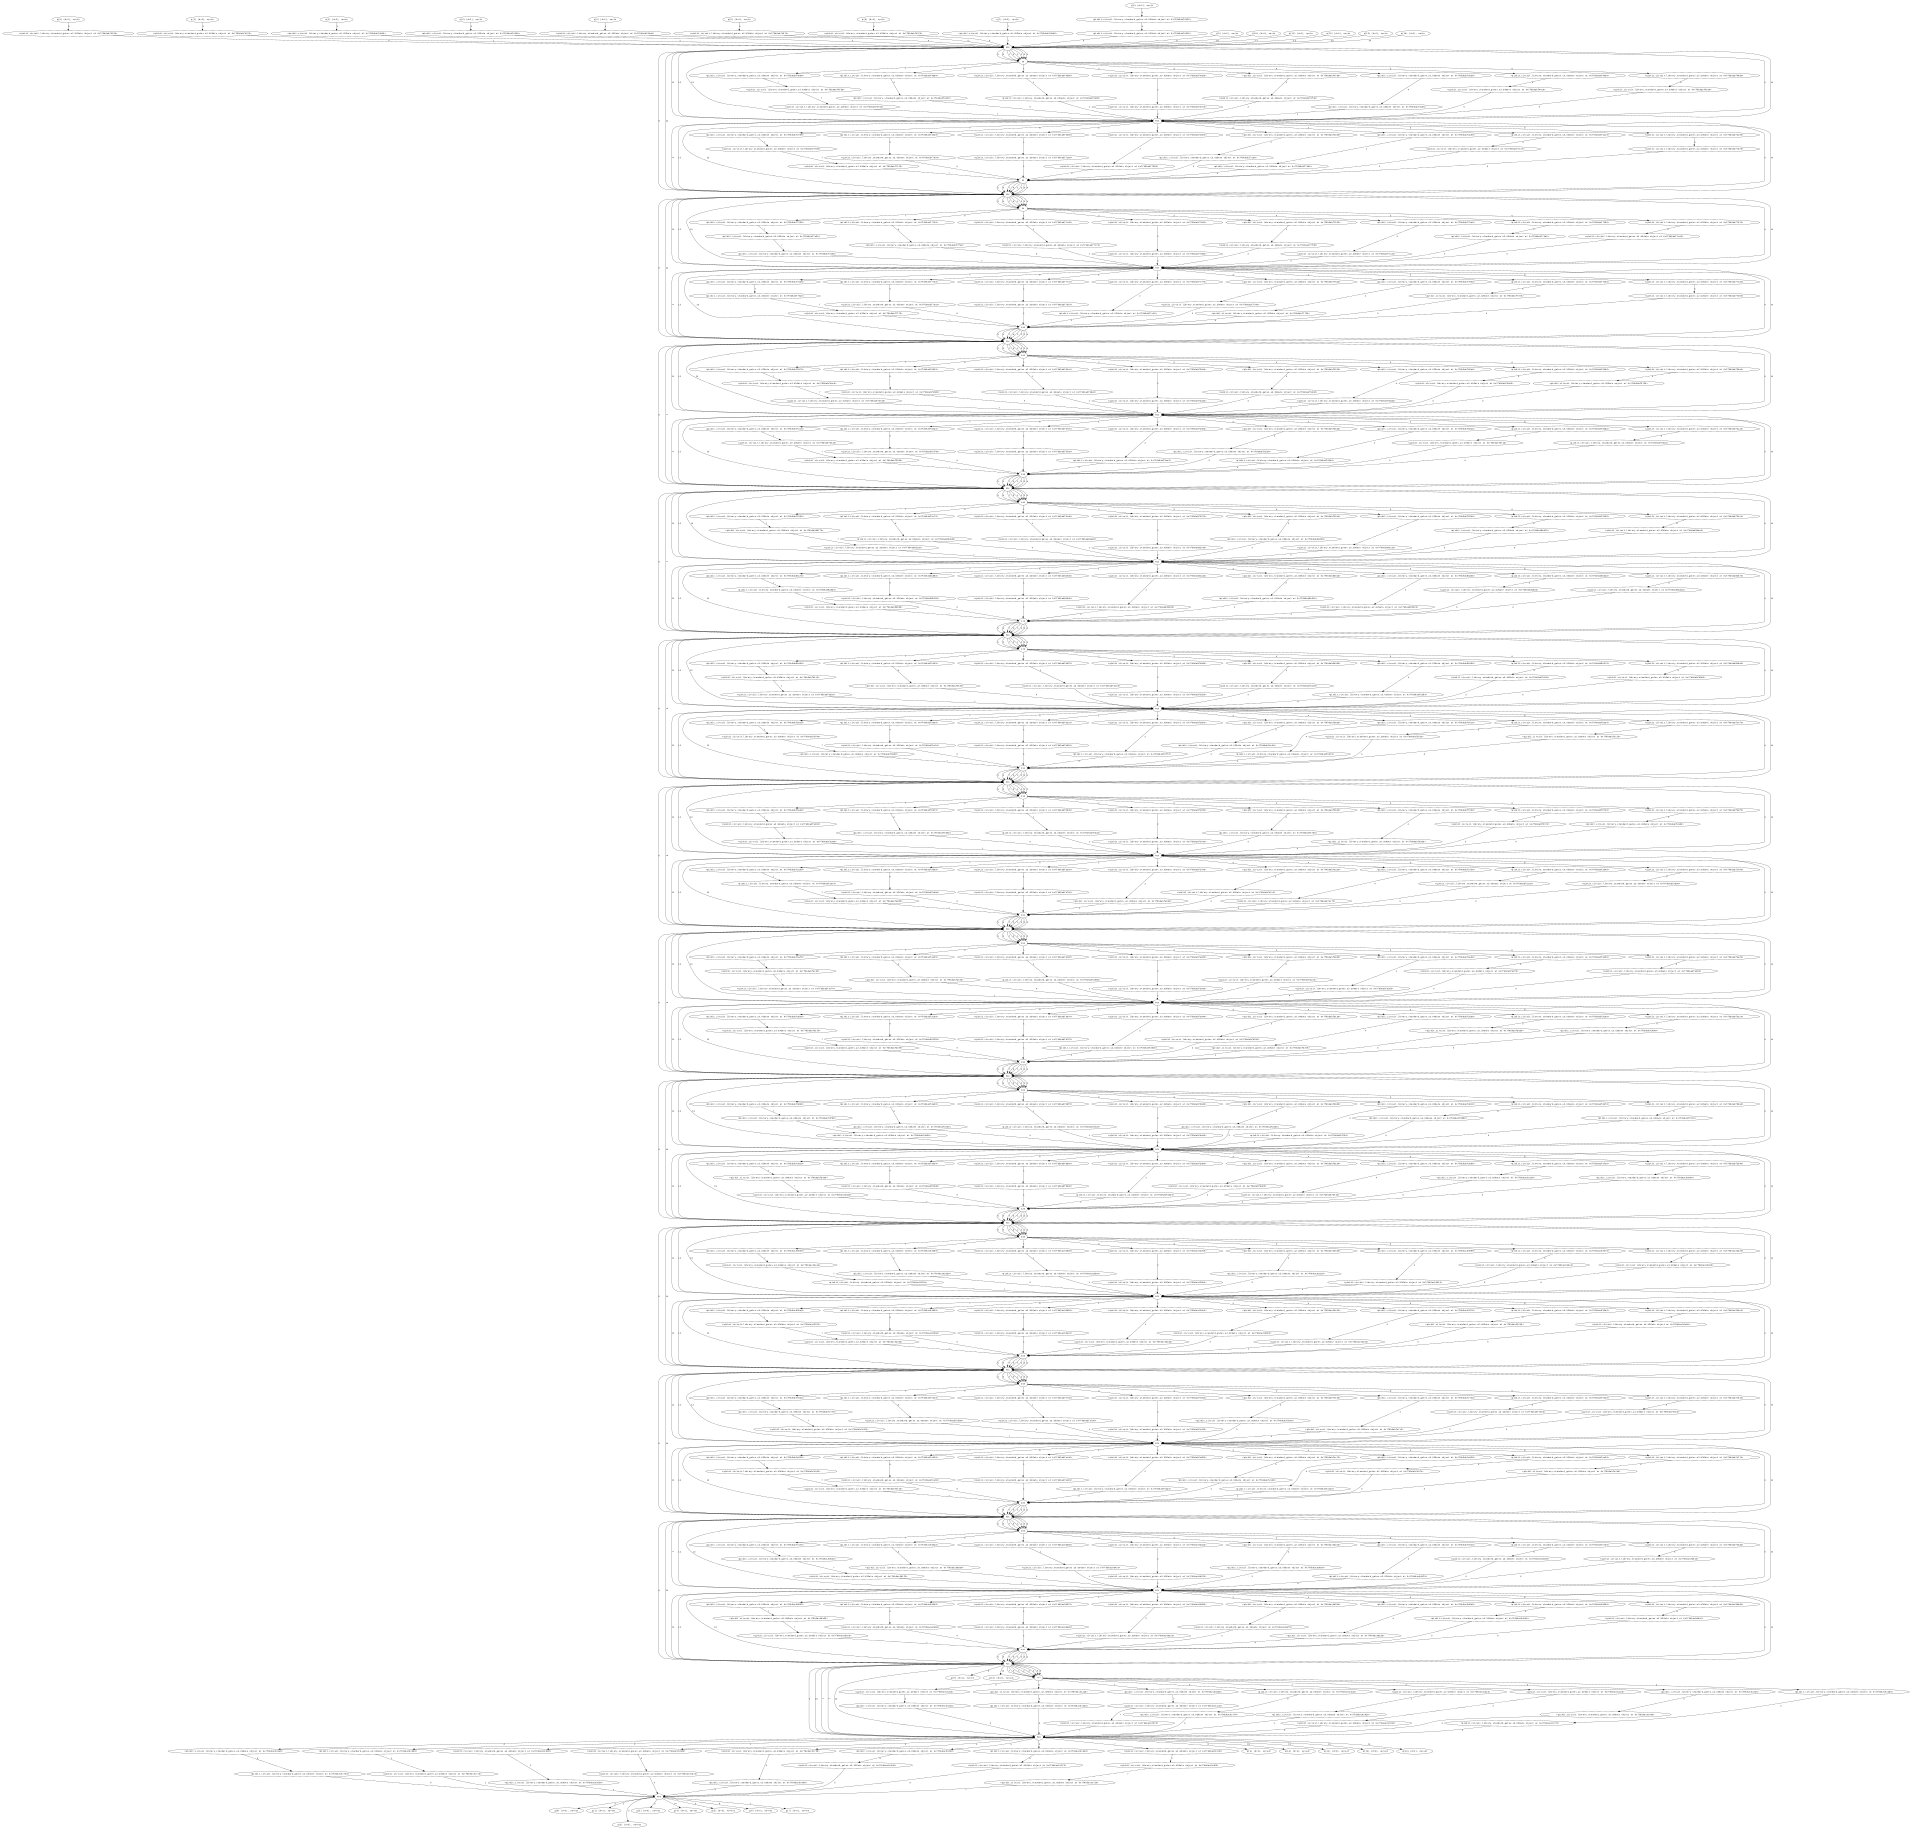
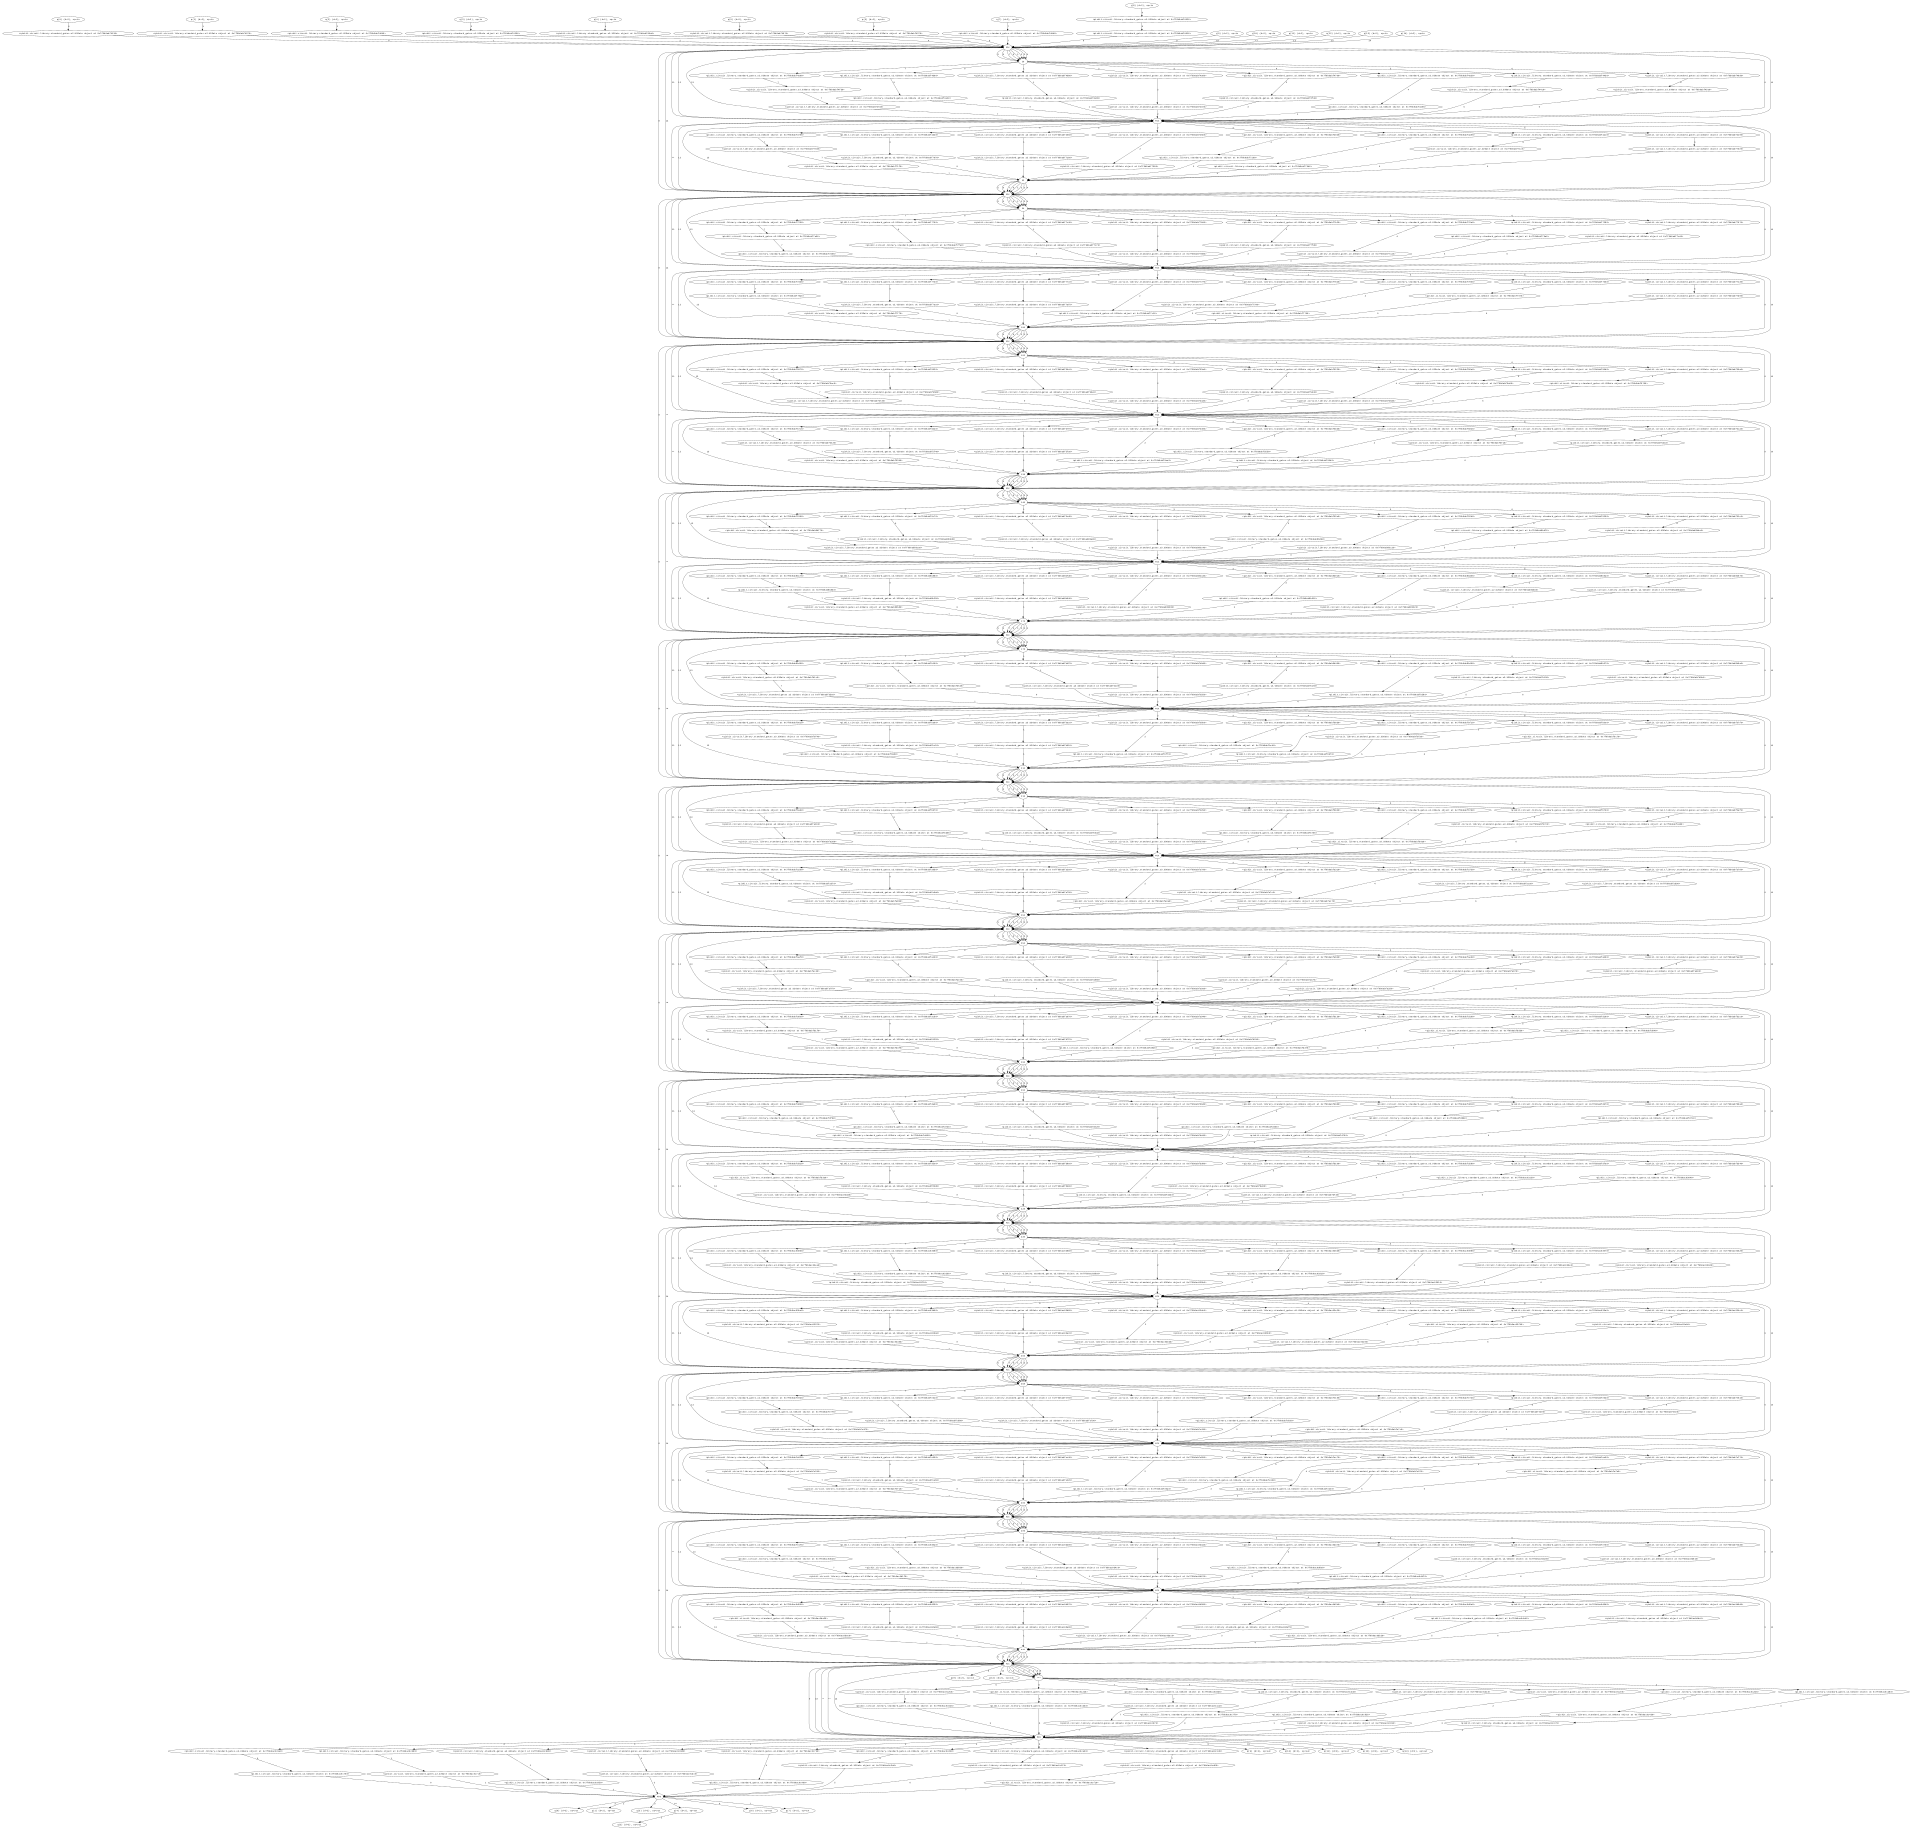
edge "480" -> "q(2) (d=2), op=out": now "q(4) (d=2), op=out" -> "q(2) (d=2), op=out"
node "q(5) (d=2), op=out": removed
